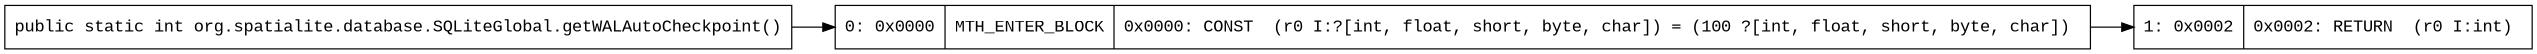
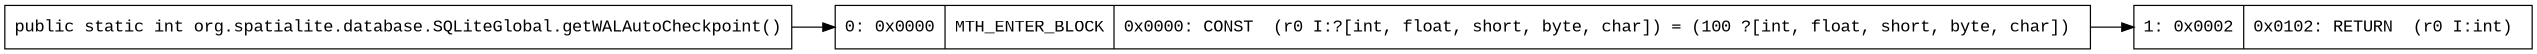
node "1: 0x0002": text "0x0002: RETURN  (r0 I:int)" -> "0x0102: RETURN  (r0 I:int)"
